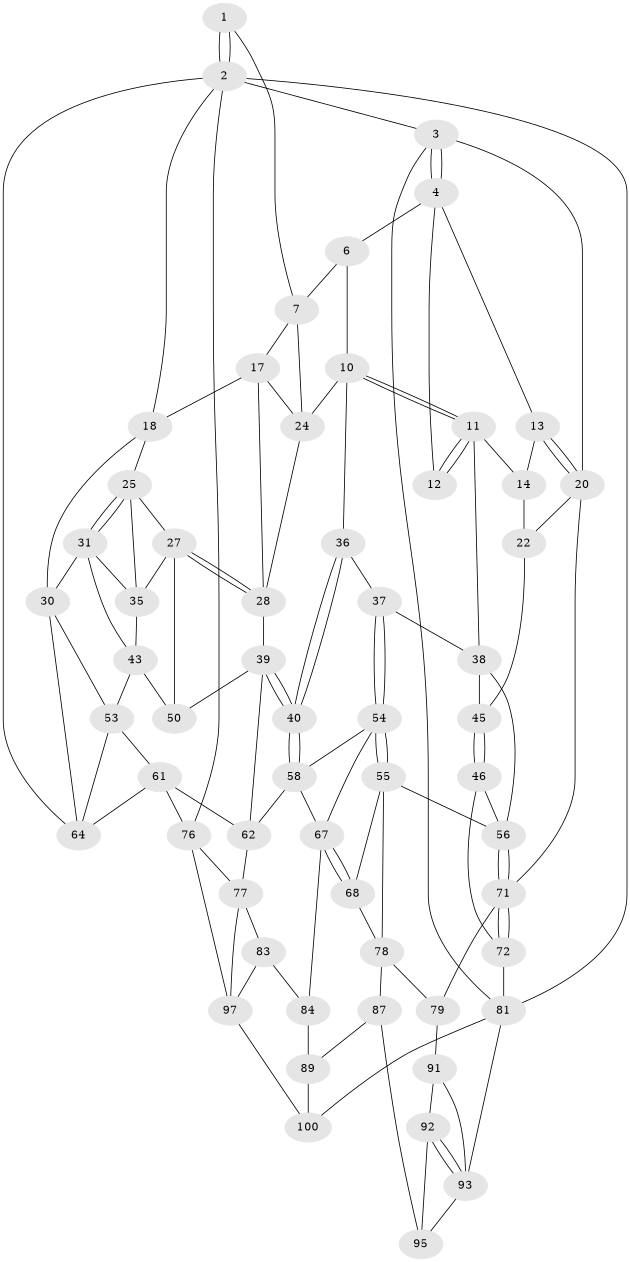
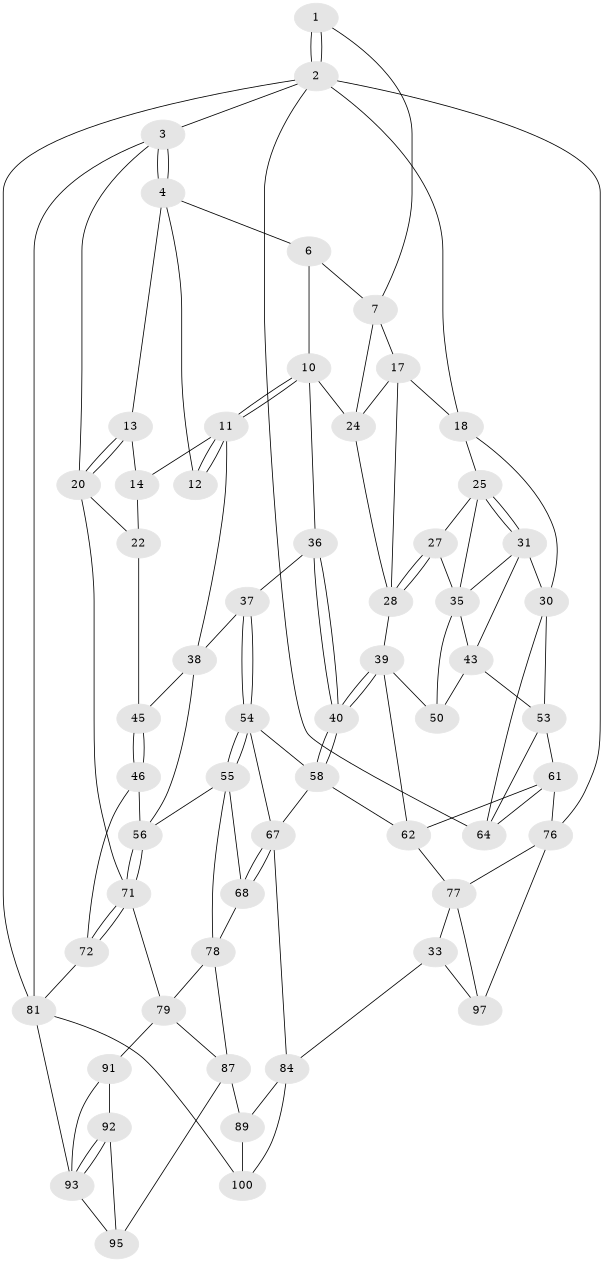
edge "27" -- "50": now "35" -- "50"
node "83": label "83" -> "33"
edge "79" -- "87": added
edge "97" -- "100": now "84" -- "100"
